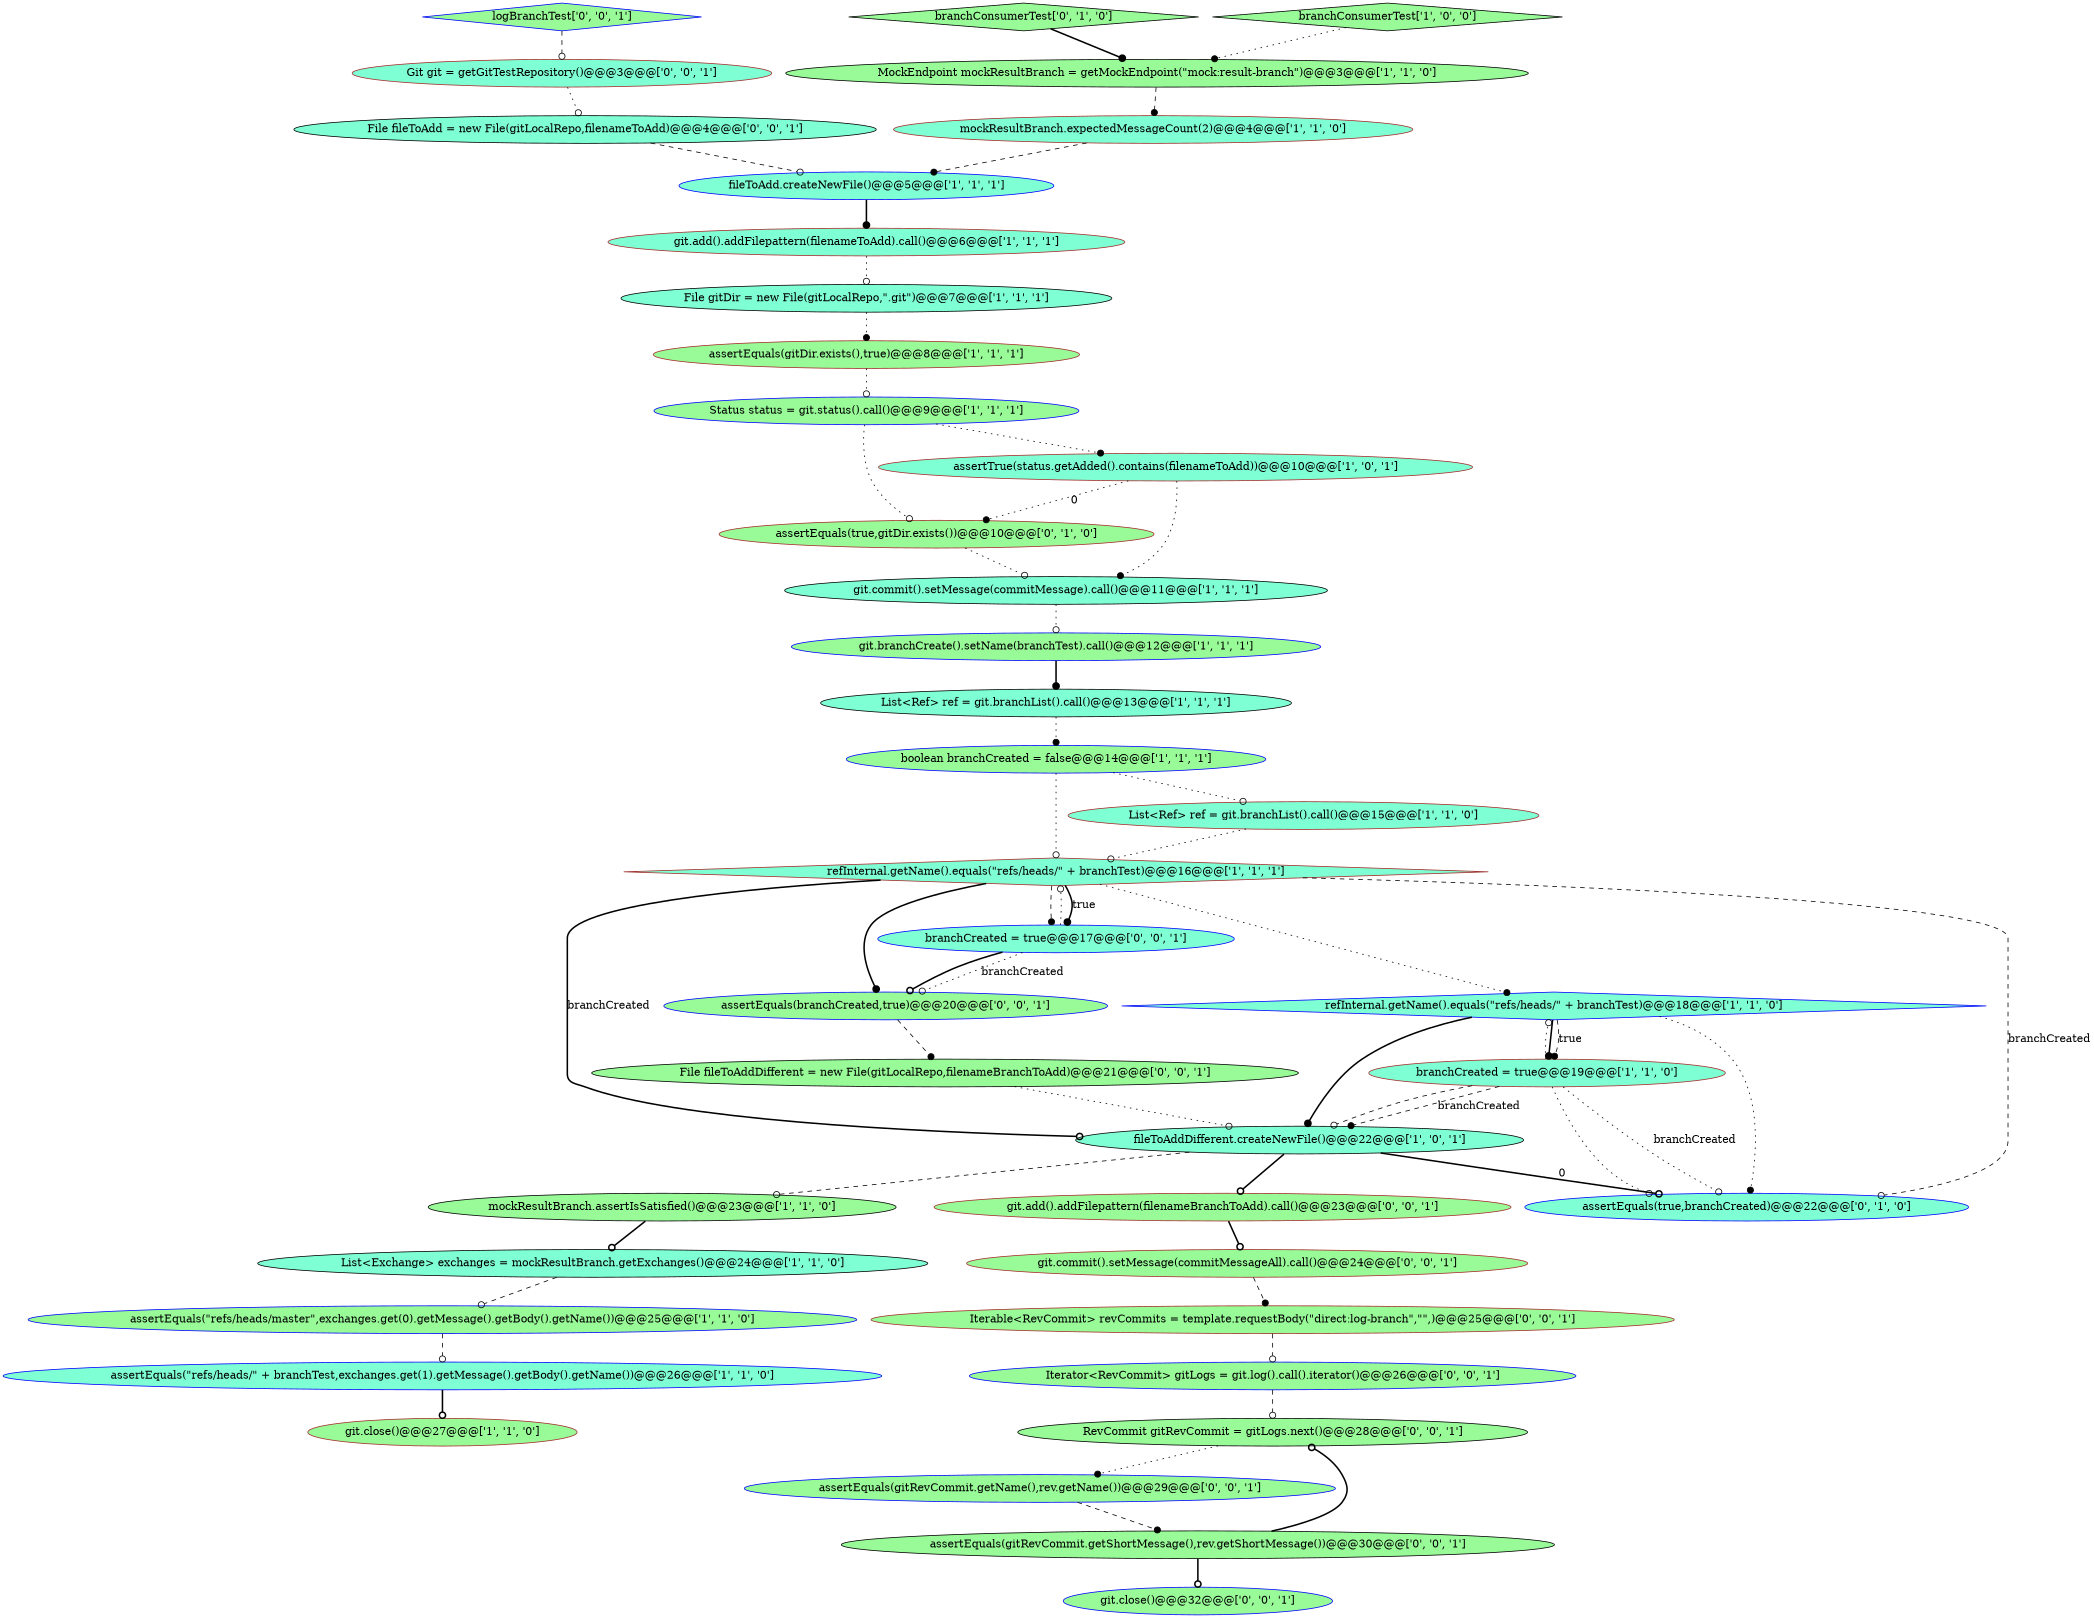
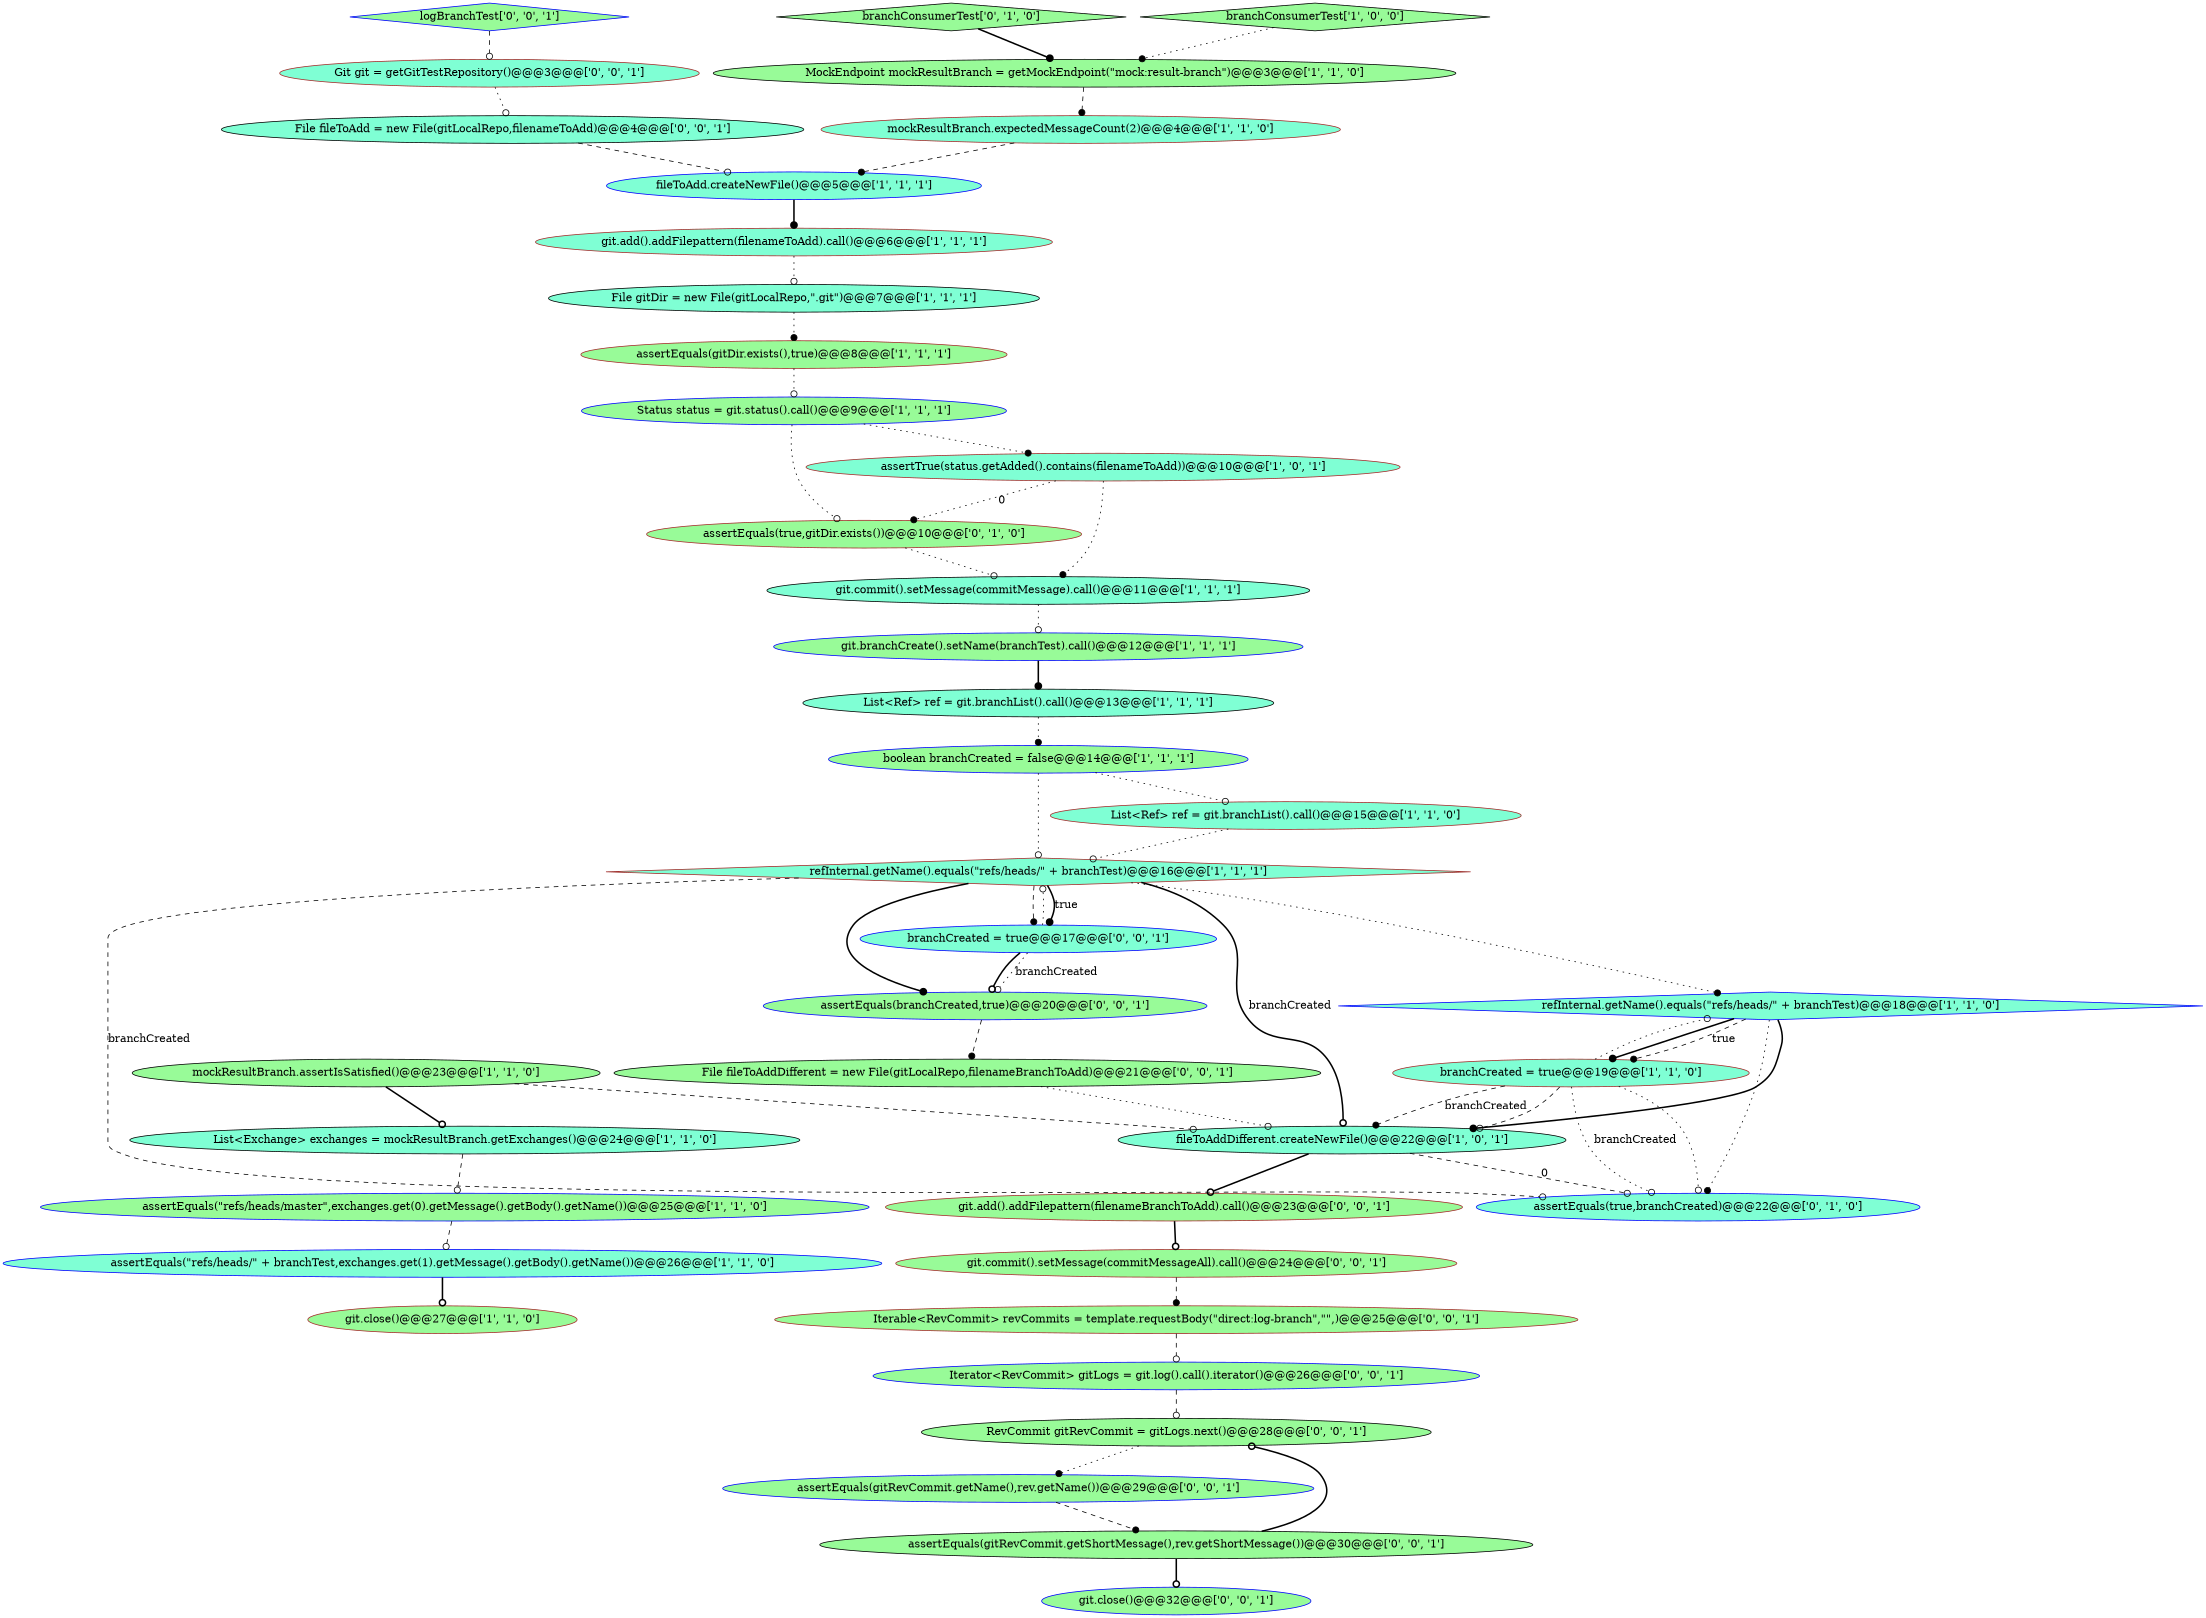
edge "fileToAddDifferent.createNewFile()@@@22@@@['1', '0', '1']" -> "mockResultBranch.assertIsSatisfied()@@@23@@@['1', '1', '0']": reversed
edge "fileToAddDifferent.createNewFile()@@@22@@@['1', '0', '1']" -> "assertEquals(true,branchCreated)@@@22@@@['0', '1', '0']": style bold -> dashed
